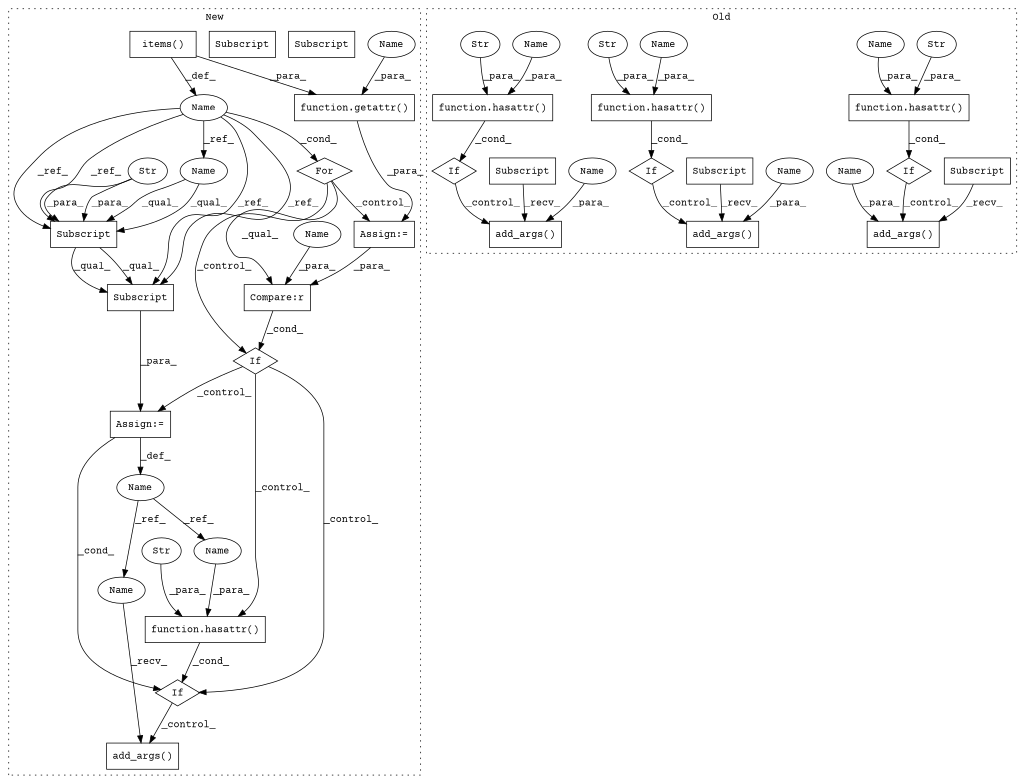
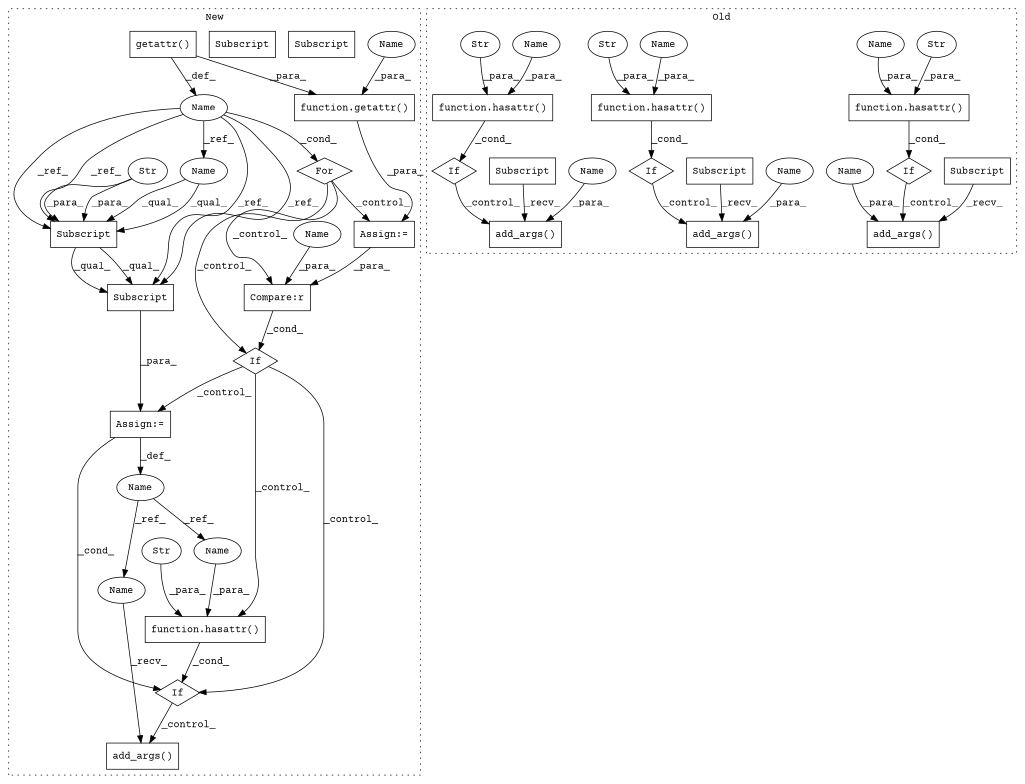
node "items()": label "items()" -> "getattr()"
edge "For" -> "Compare:r": label "_qual_" -> "_control_"
